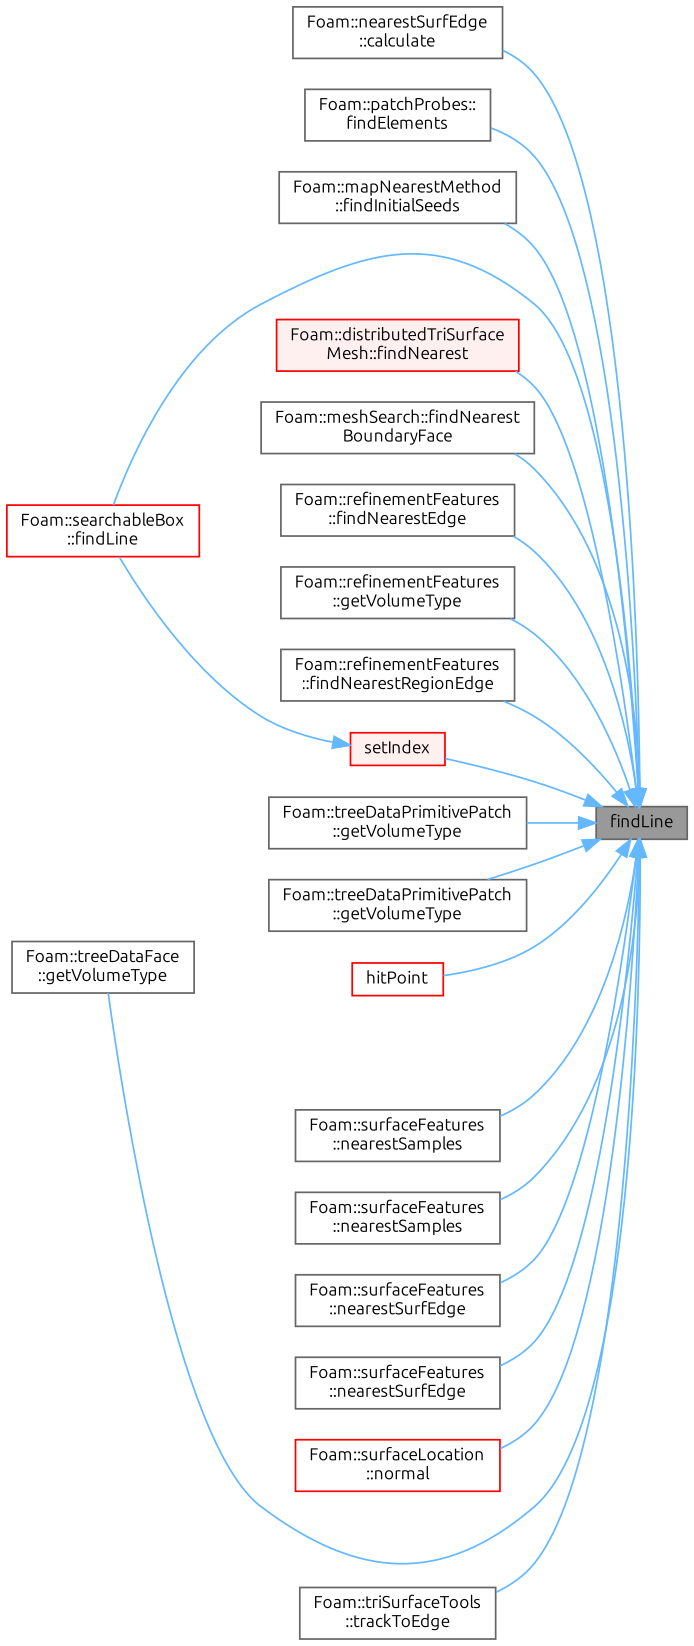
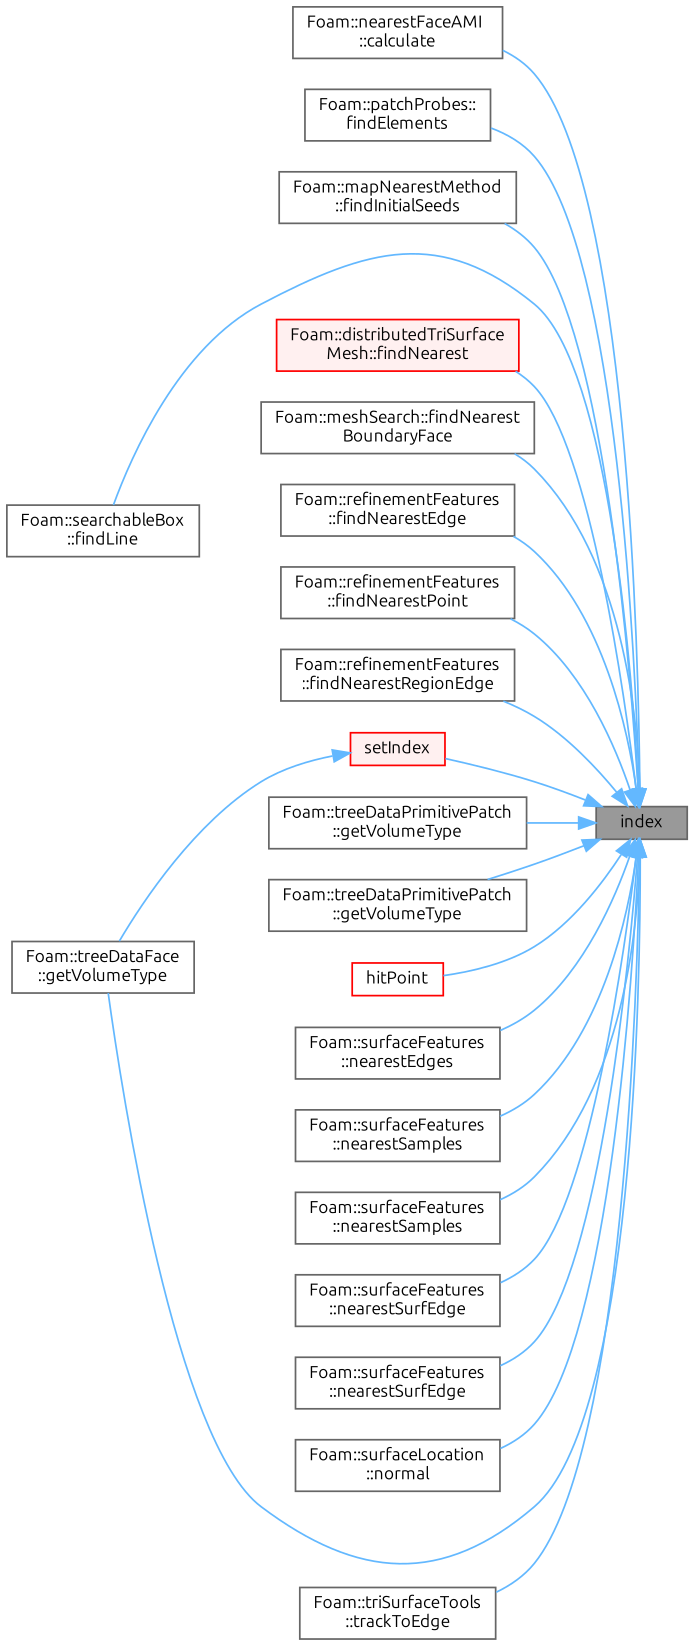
node "Foam::nearestSurfEdge ::calculate": label "Foam::nearestSurfEdge ::calculate" -> "Foam::nearestFaceAMI ::calculate"
node "Foam::searchableBox ::findLine": color red -> grey40
node "Foam::refinementFeatures ::getVolumeType": label "Foam::refinementFeatures ::getVolumeType" -> "Foam::refinementFeatures ::findNearestPoint"
edge "Foam::searchableBox ::findLine" -> "setIndex": now "Foam::treeDataFace ::getVolumeType" -> "setIndex"
node "findLine": label "findLine" -> "index"
node "Foam::surfaceFeatures ::nearestEdges": added
node "Foam::surfaceLocation ::normal": color red -> grey40
